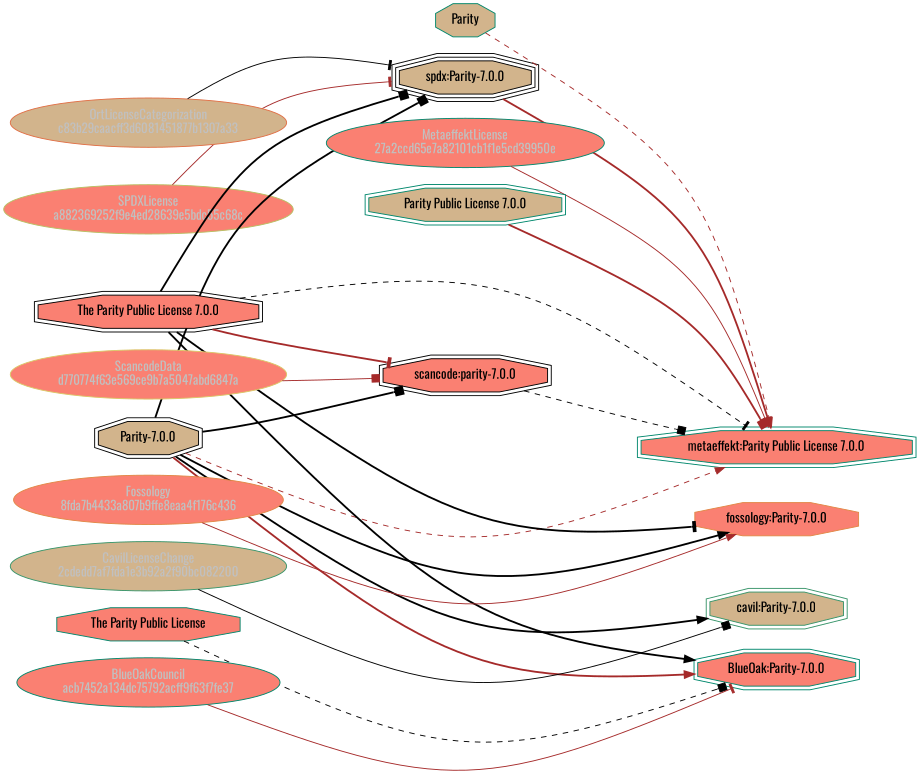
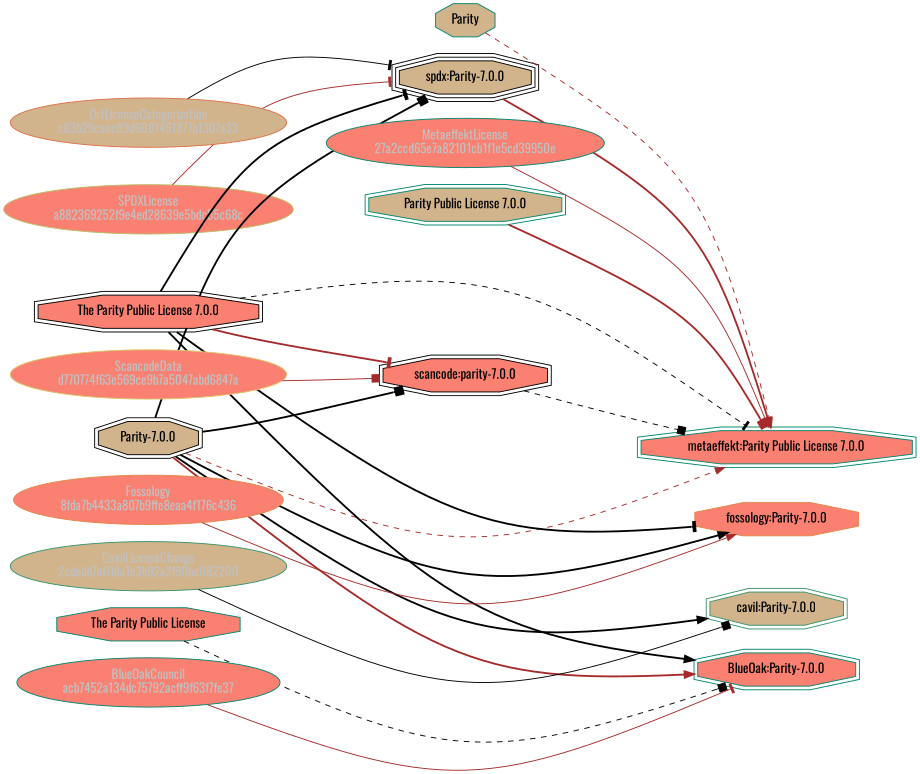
edge "The Parity Public License 7.0.0" -> "spdx:Parity-7.0.0": arrowhead box -> tee
